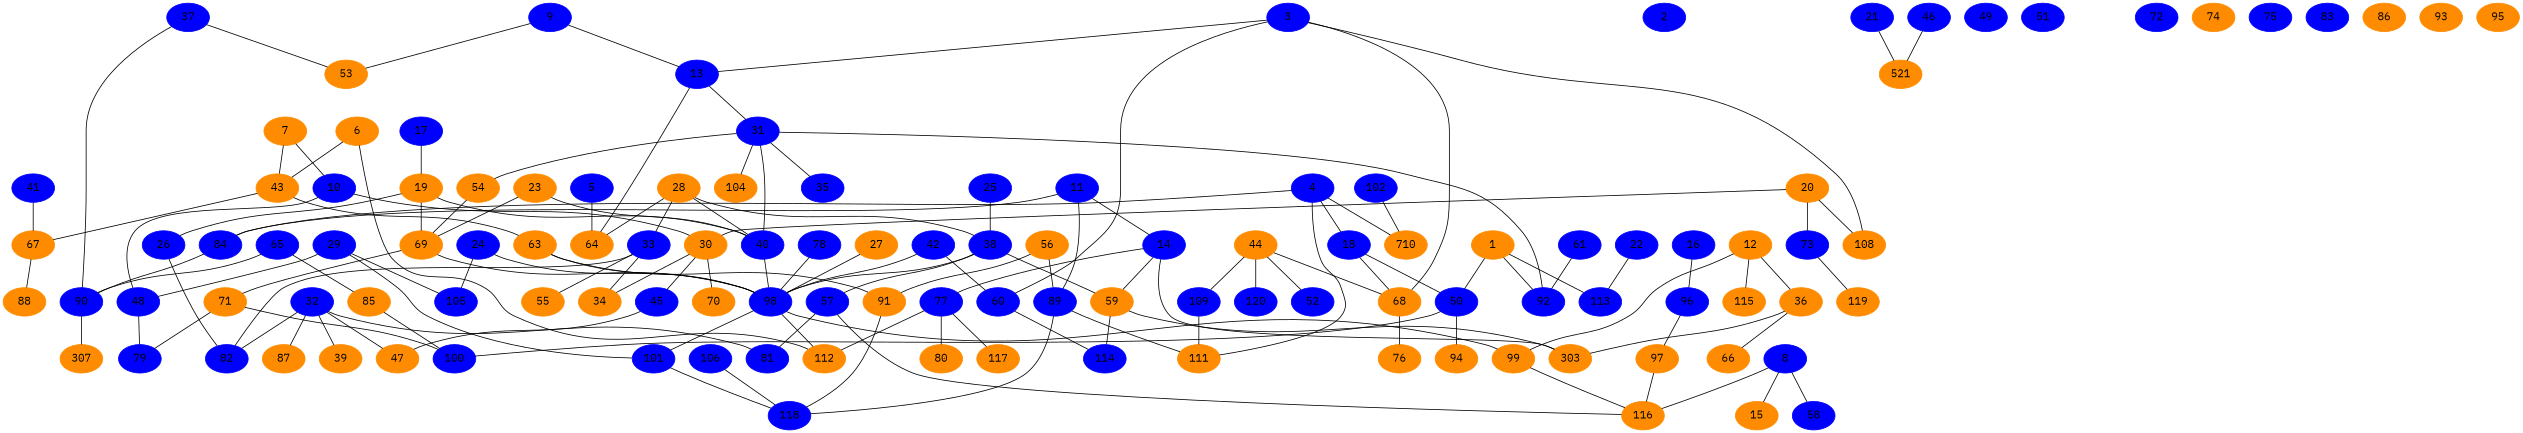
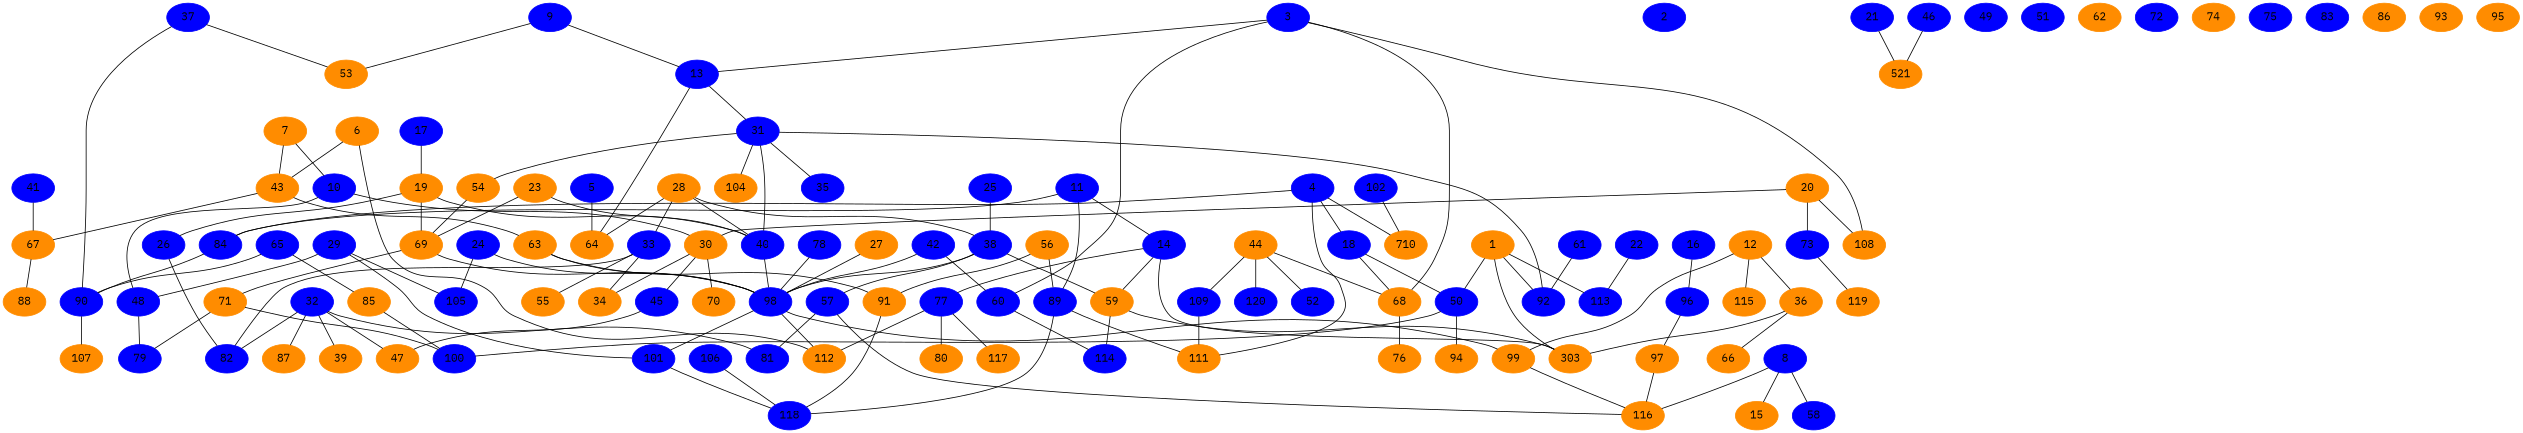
node "62": added
edge "1" -- "303": added
node "307": label "307" -> "107"
